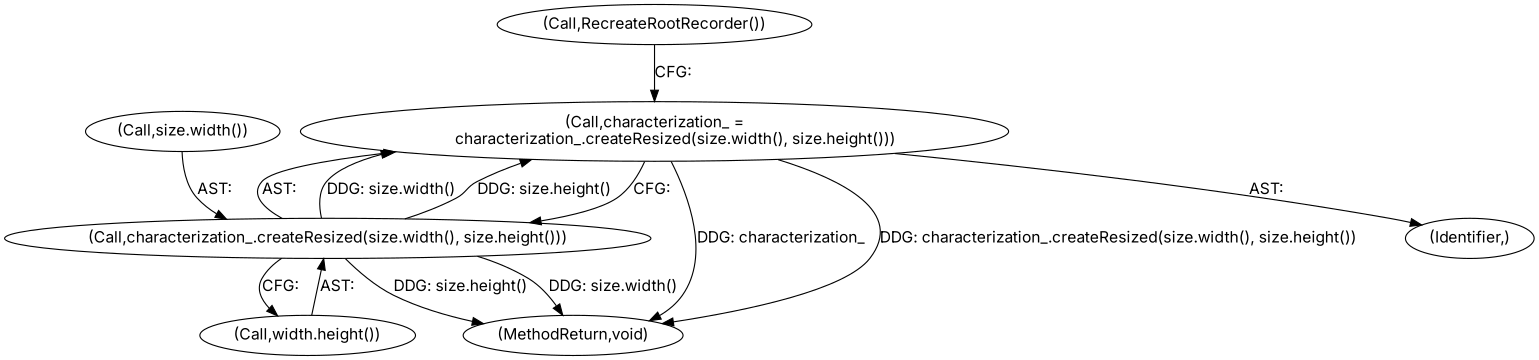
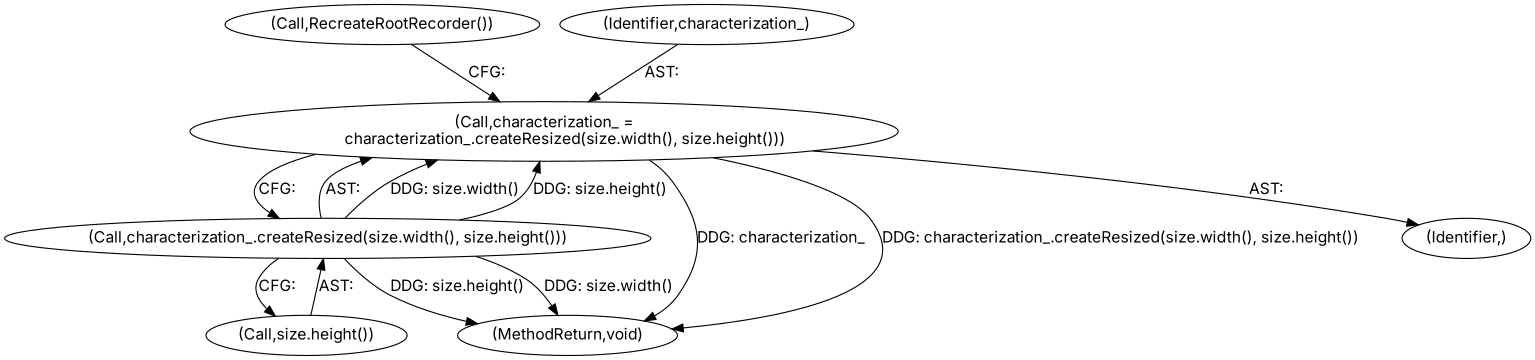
node "(Identifier,characterization_)": added
node "(Call,size.width())": removed
node "(Call,width.height())": label "(Call,width.height())" -> "(Call,size.height())"
